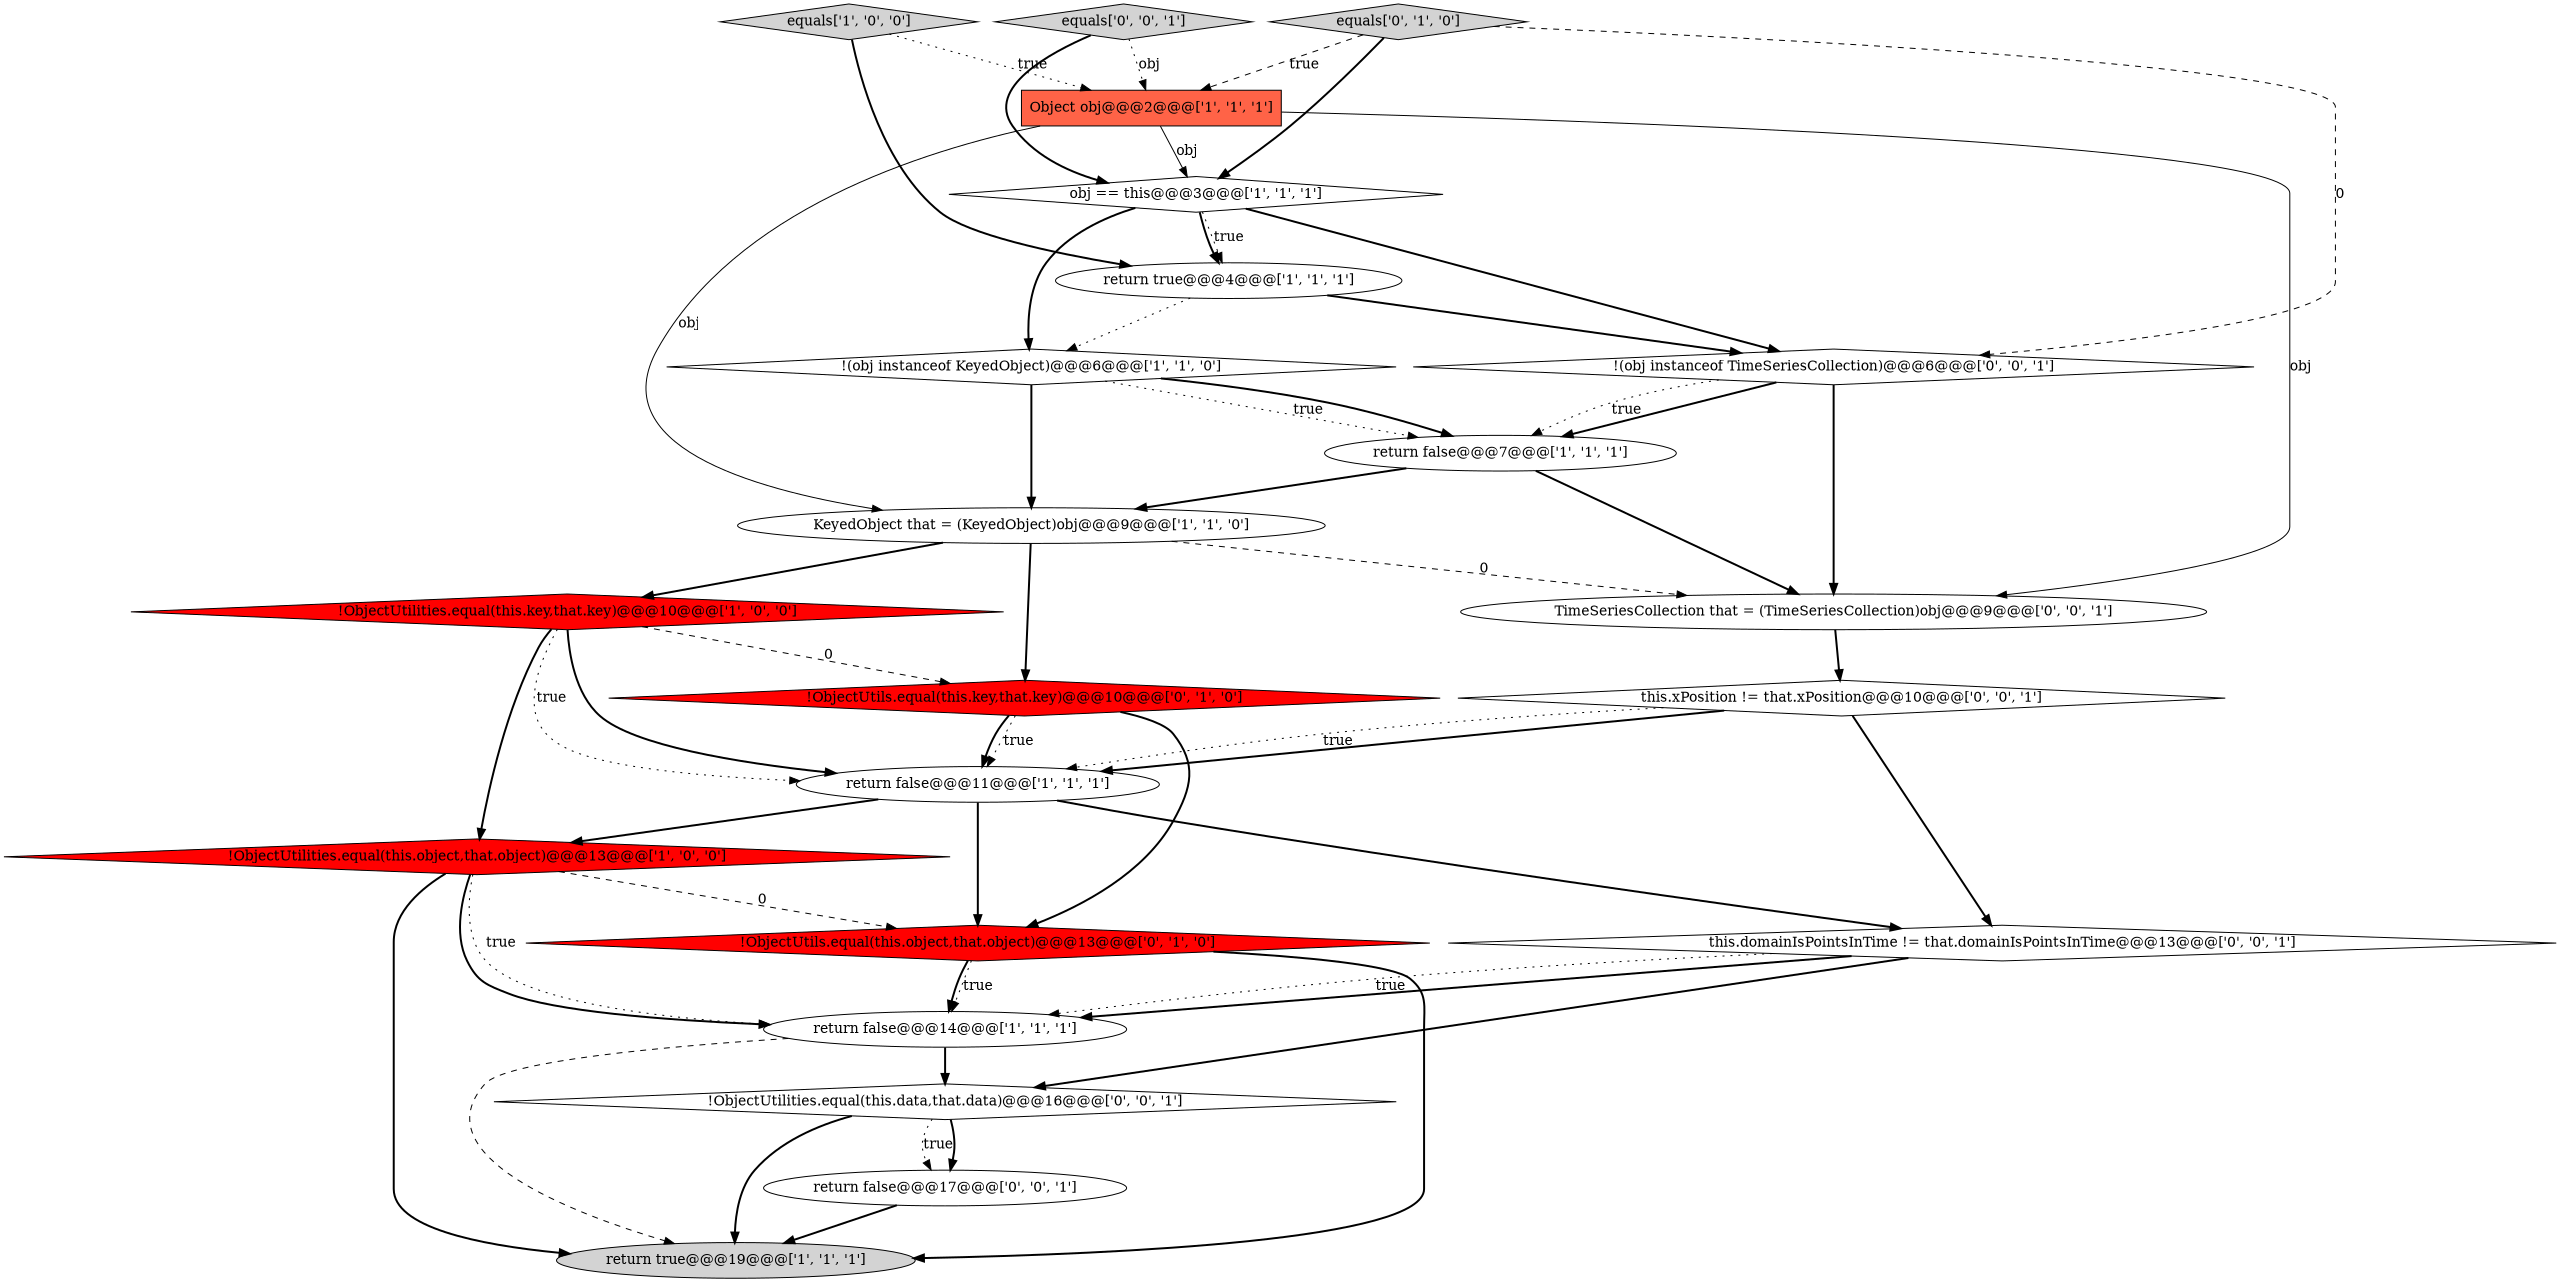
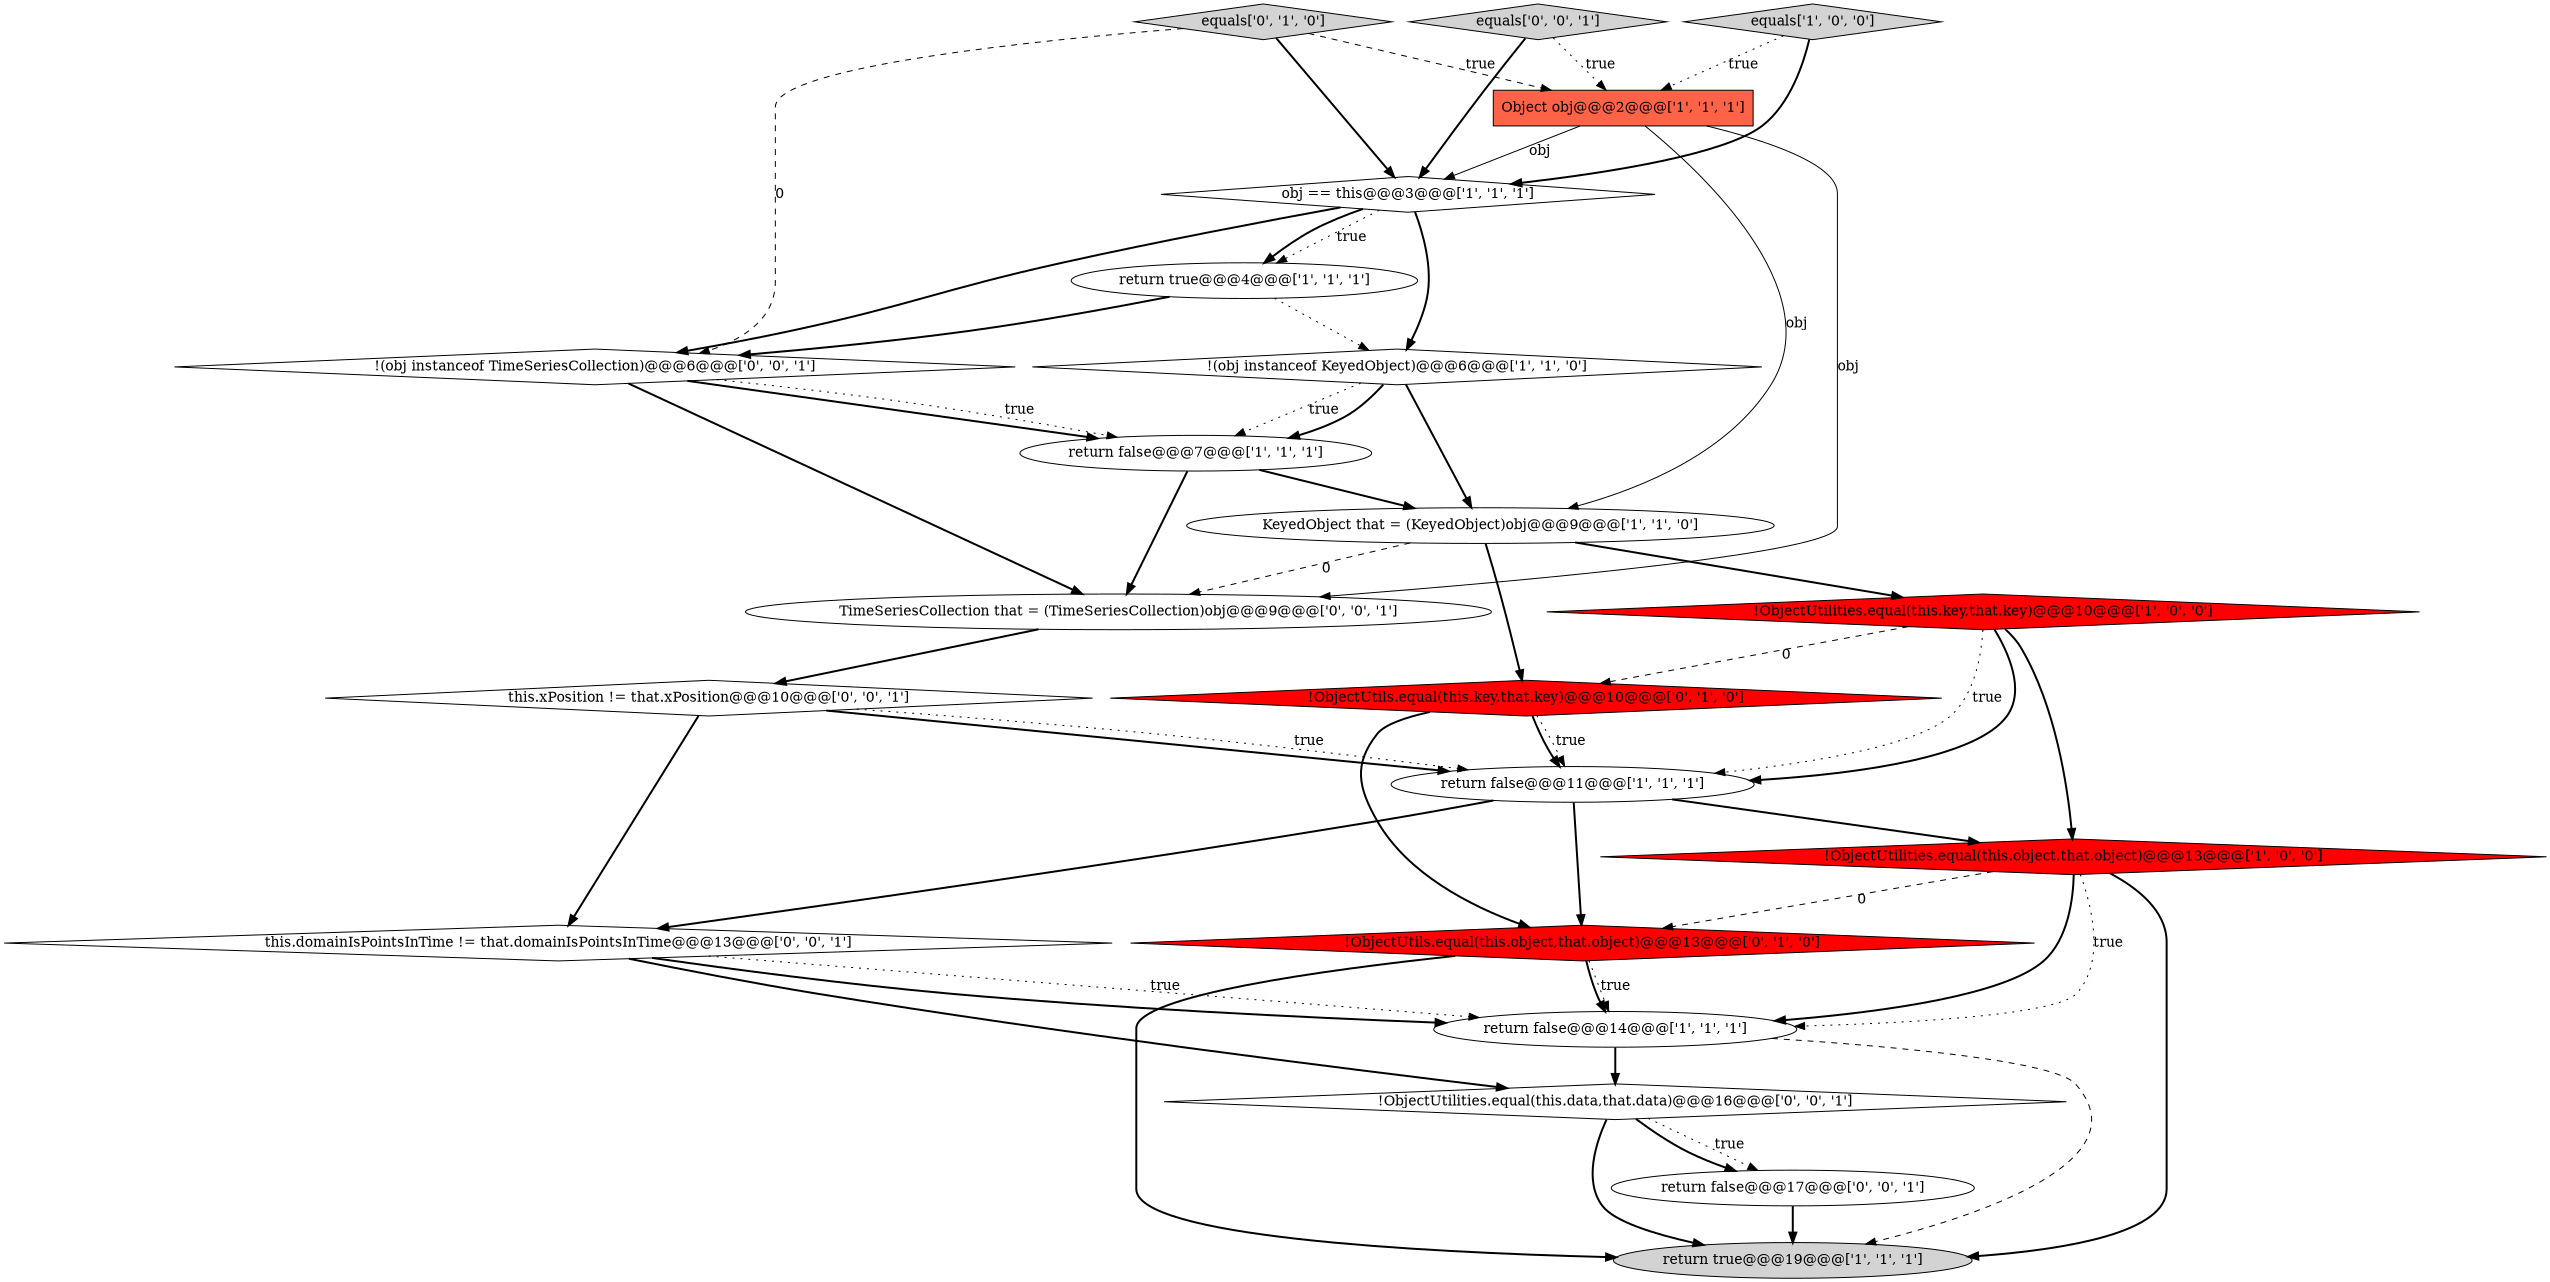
edge "equals['0', '0', '1']" -> "Object obj@@@2@@@['1', '1', '1']": label "obj" -> "true"
edge "equals['1', '0', '0']" -> "return true@@@4@@@['1', '1', '1']": now "equals['1', '0', '0']" -> "obj == this@@@3@@@['1', '1', '1']"
